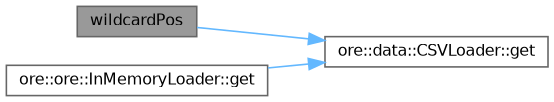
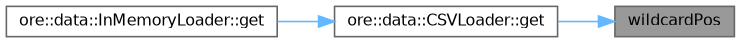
edge "wildcardPos" -> "ore::data::CSVLoader::get": reversed
node "ore::ore::InMemoryLoader::get": label "ore::ore::InMemoryLoader::get" -> "ore::data::InMemoryLoader::get"
